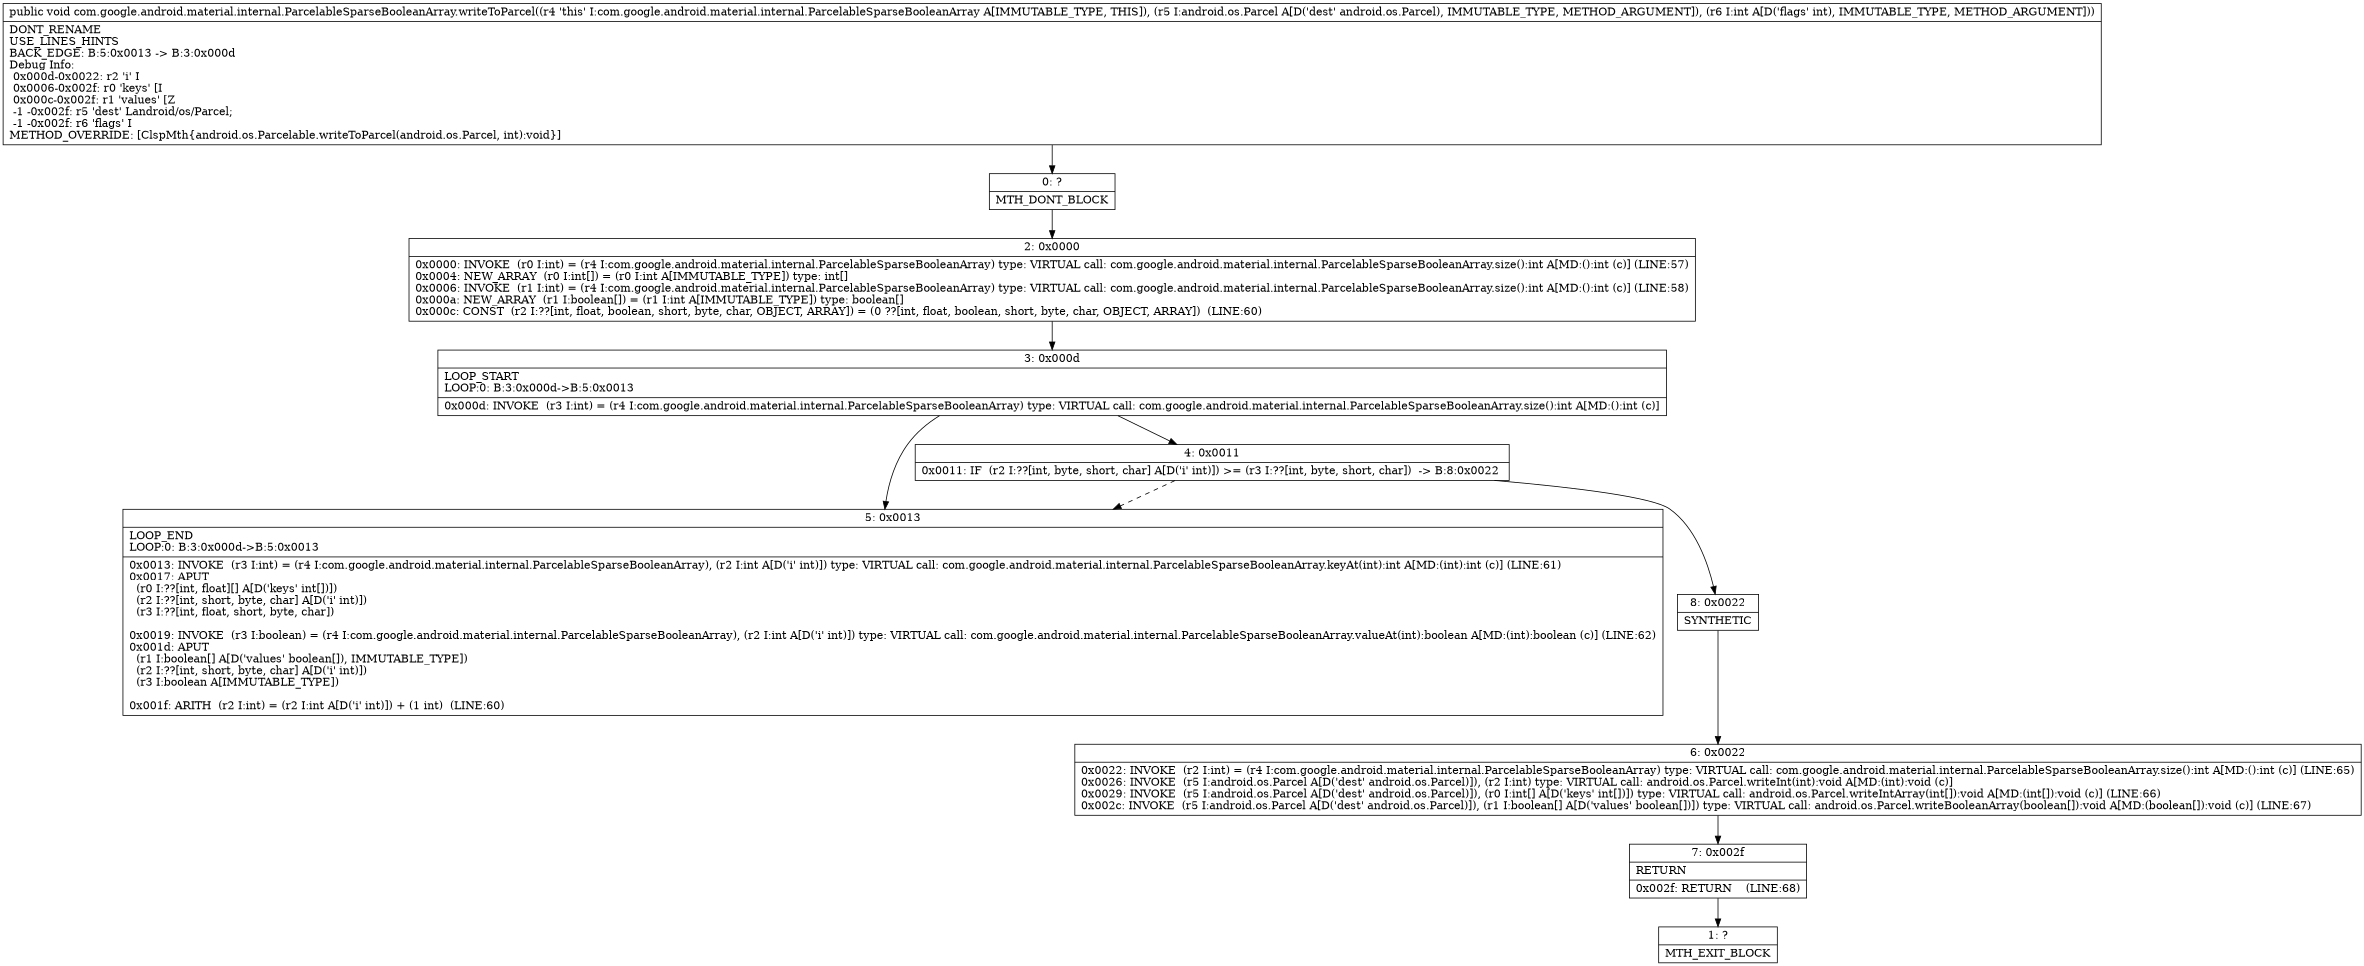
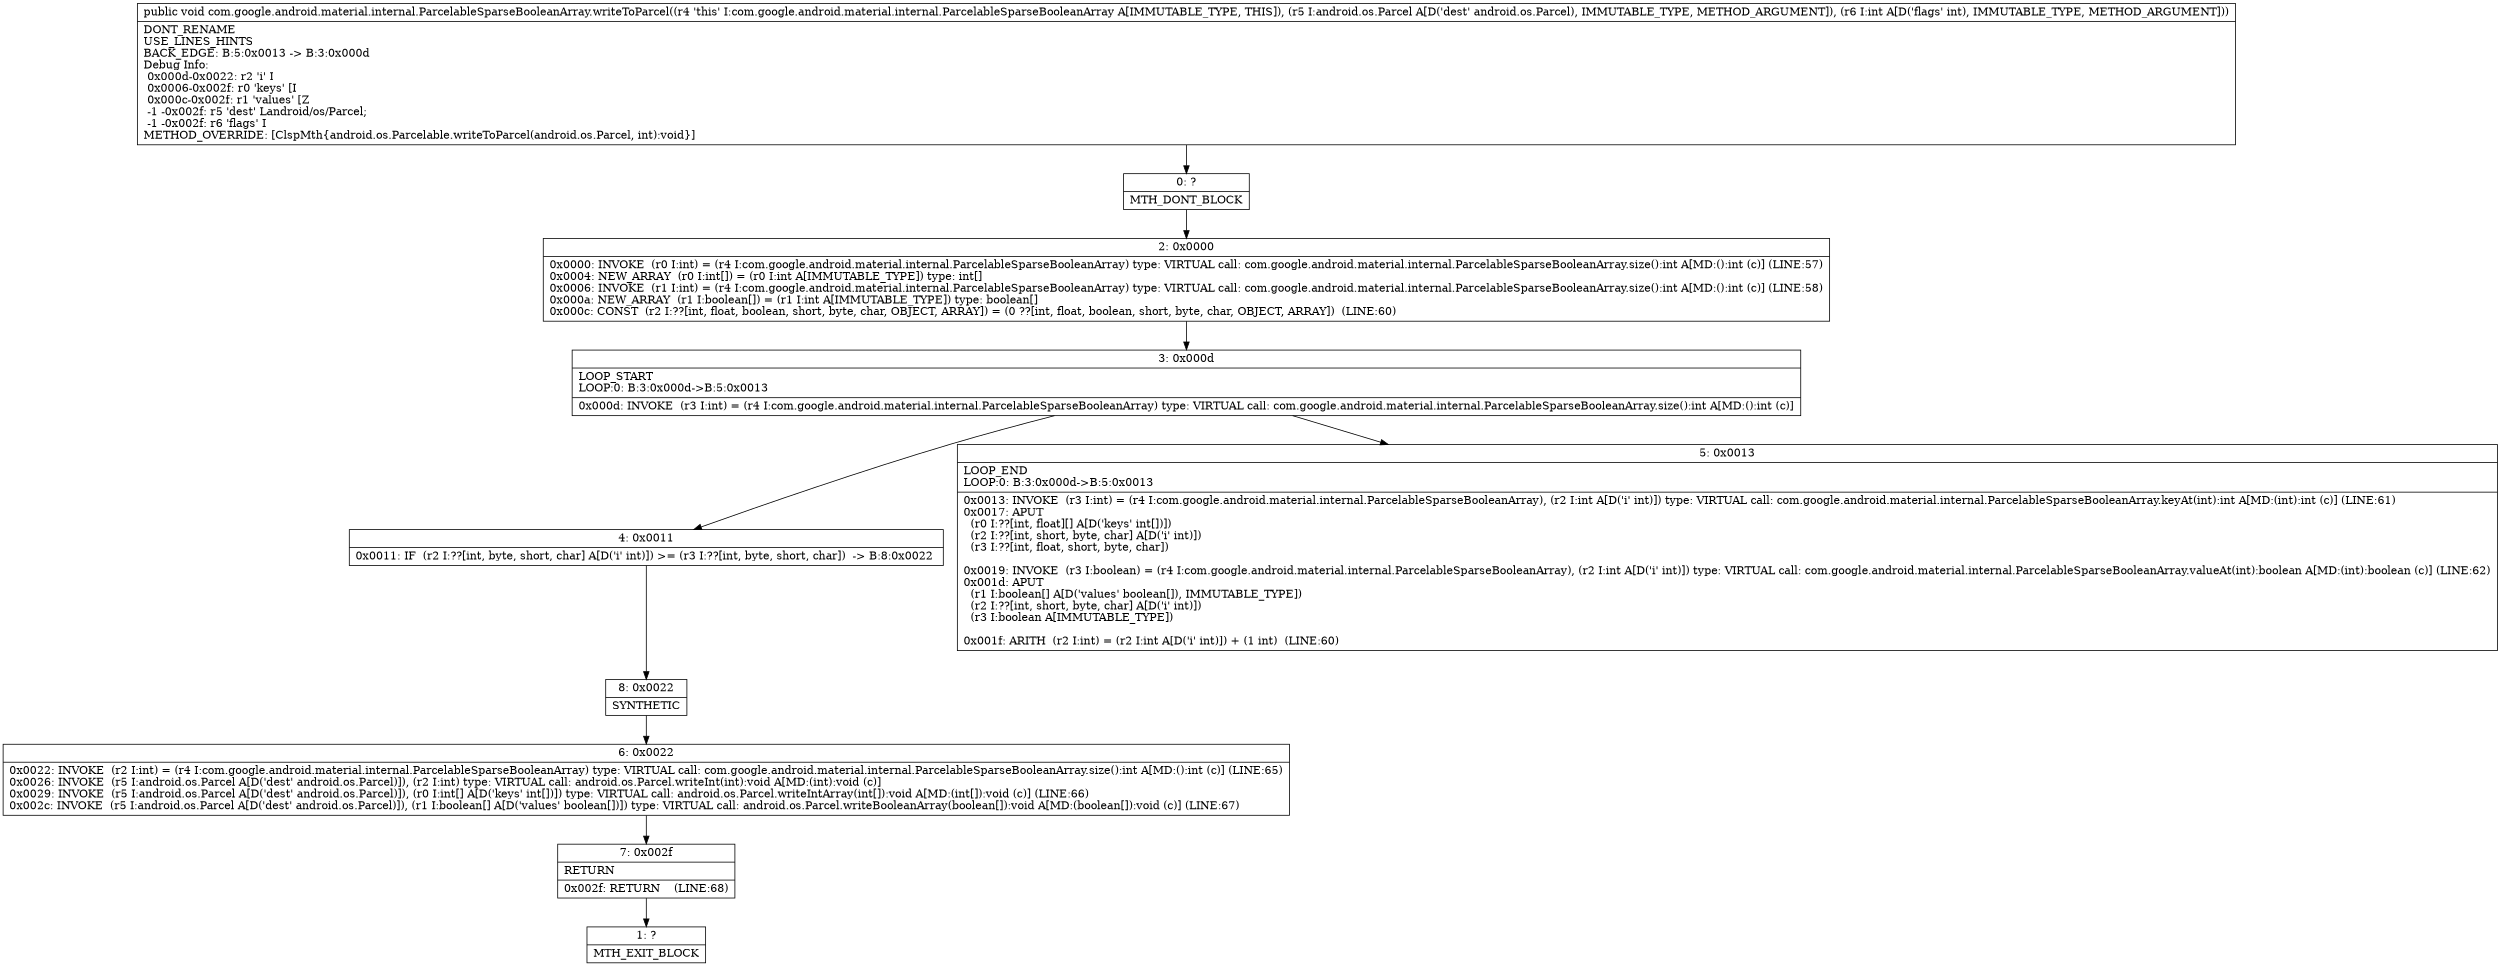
edge "4: 0x0011" -> "5: 0x0013": removed
